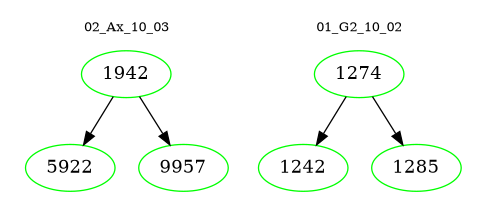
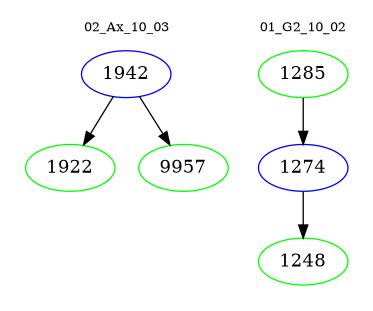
node "1942": color green -> blue
node "1274": color green -> blue
edge "1274" -> "1285": reversed
node "5922": label "5922" -> "1922"
node "1242": label "1242" -> "1248"
